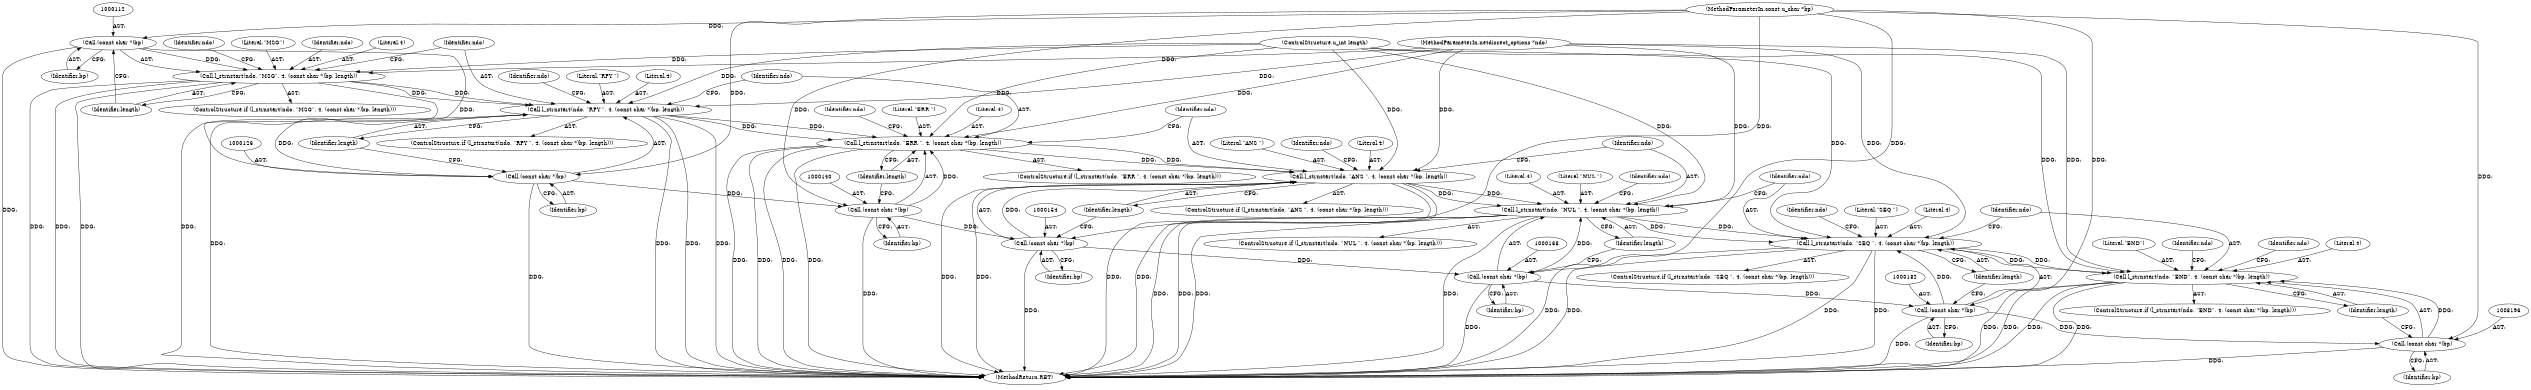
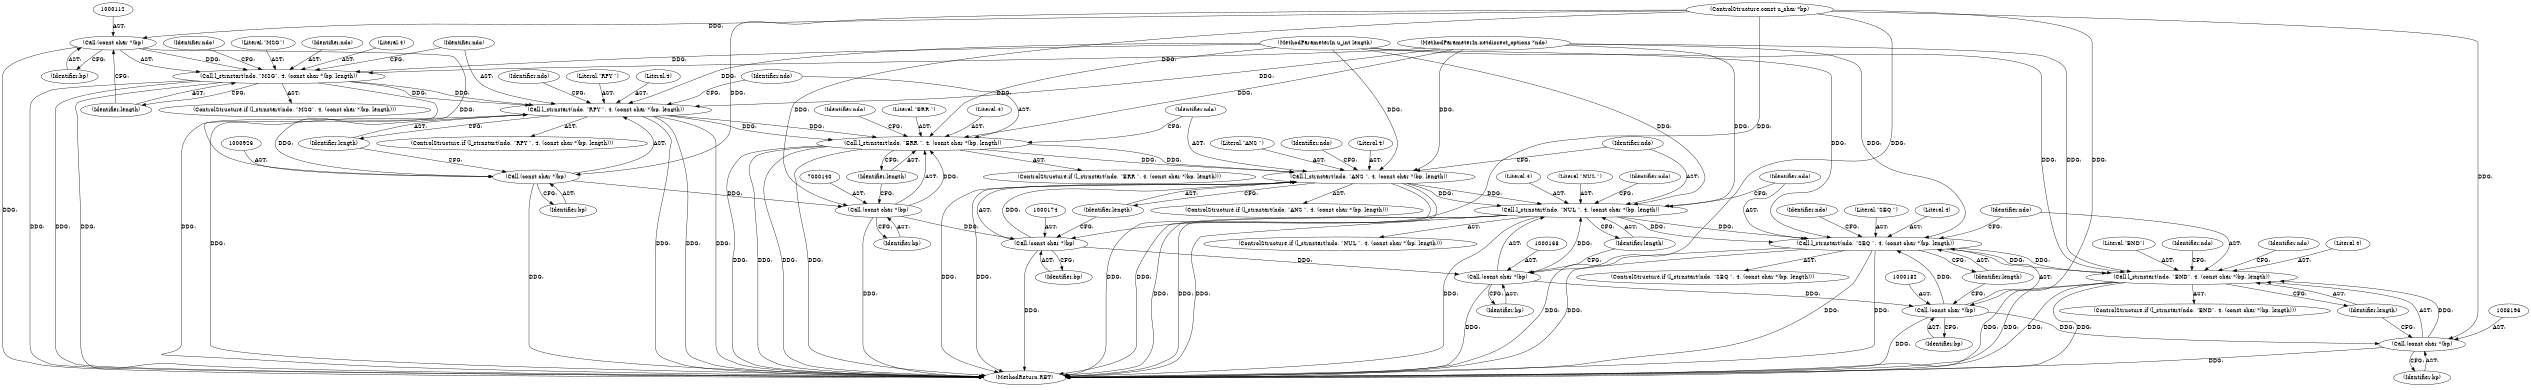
node "(MethodParameterIn,const u_char *bp)": label "(MethodParameterIn,const u_char *bp)" -> "(ControlStructure,const u_char *bp)"
node "(ControlStructure,u_int length)": label "(ControlStructure,u_int length)" -> "(MethodParameterIn,u_int length)"
node "1000126": label "1000126" -> "1000926"
node "1000140": label "1000140" -> "7000140"
node "1000154": label "1000154" -> "1000174"
